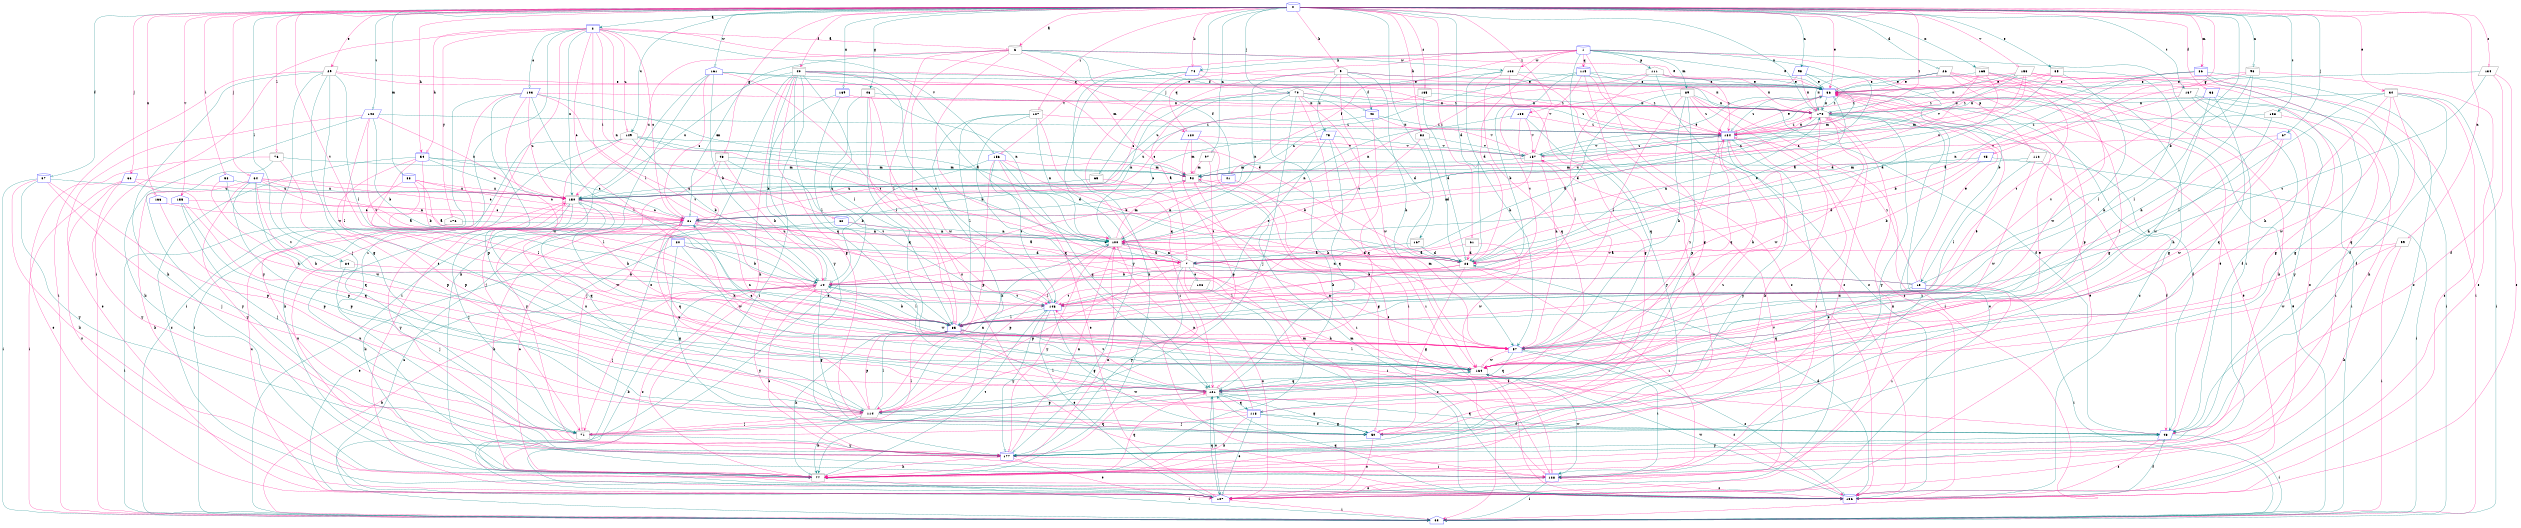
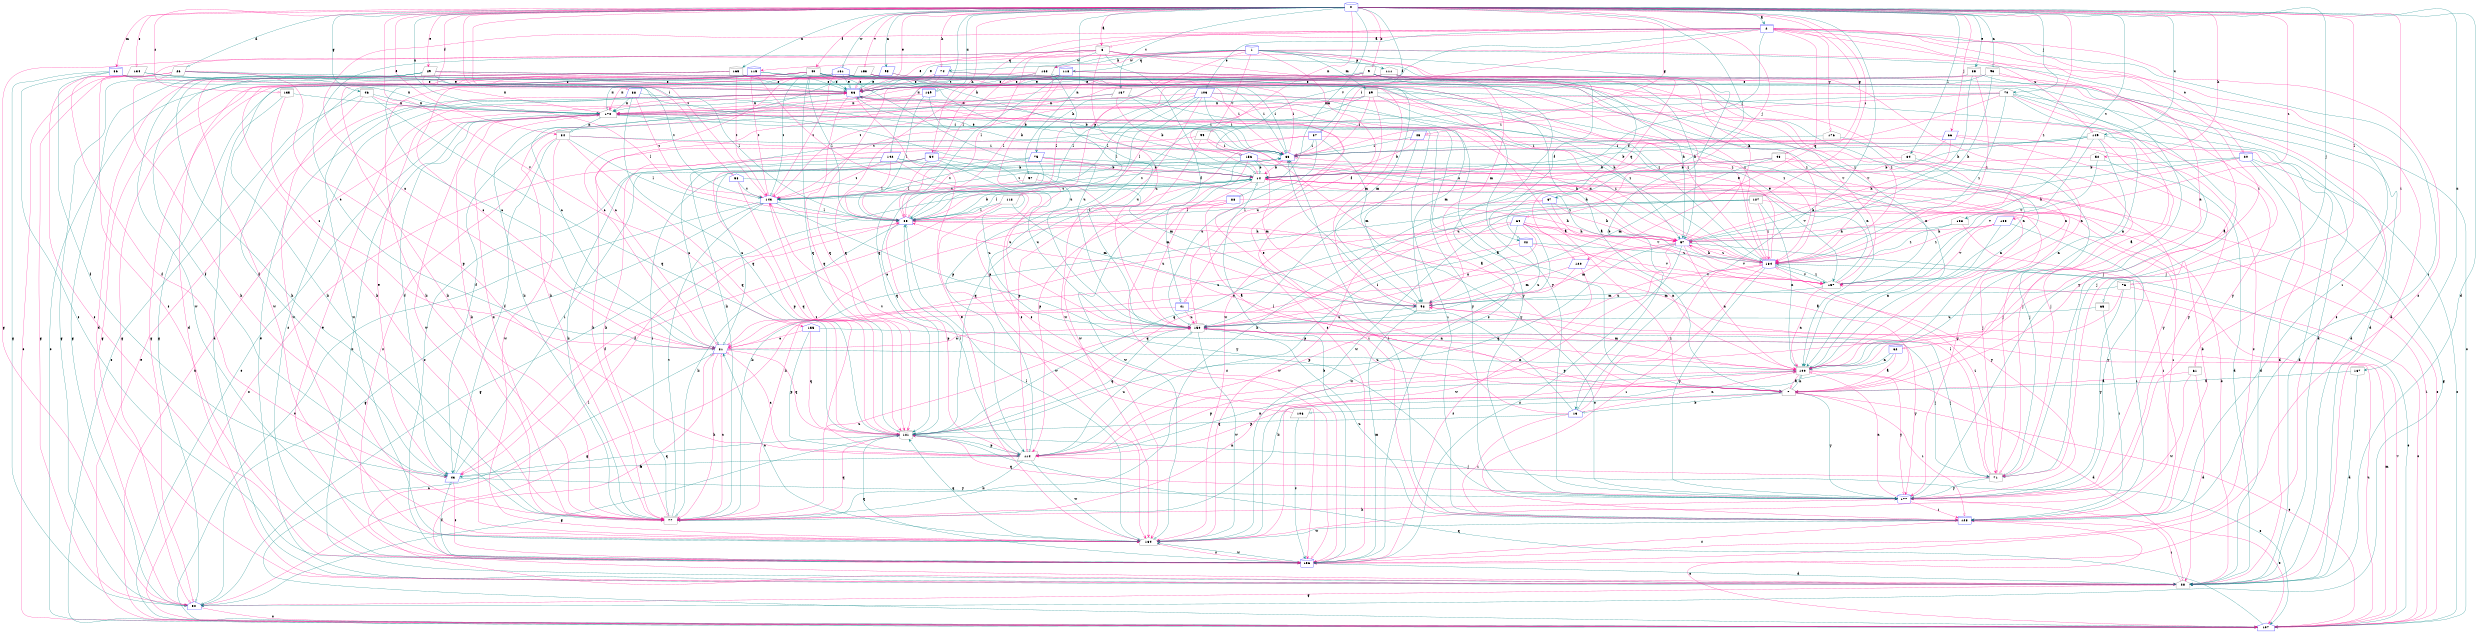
node "9": shape house -> parallelogram
edge "34" -> "170": reversed
edge "2" -> "100": reversed
node "166": removed
edge "65" -> "128": color deeppink -> teal
edge "121" -> "118": reversed
